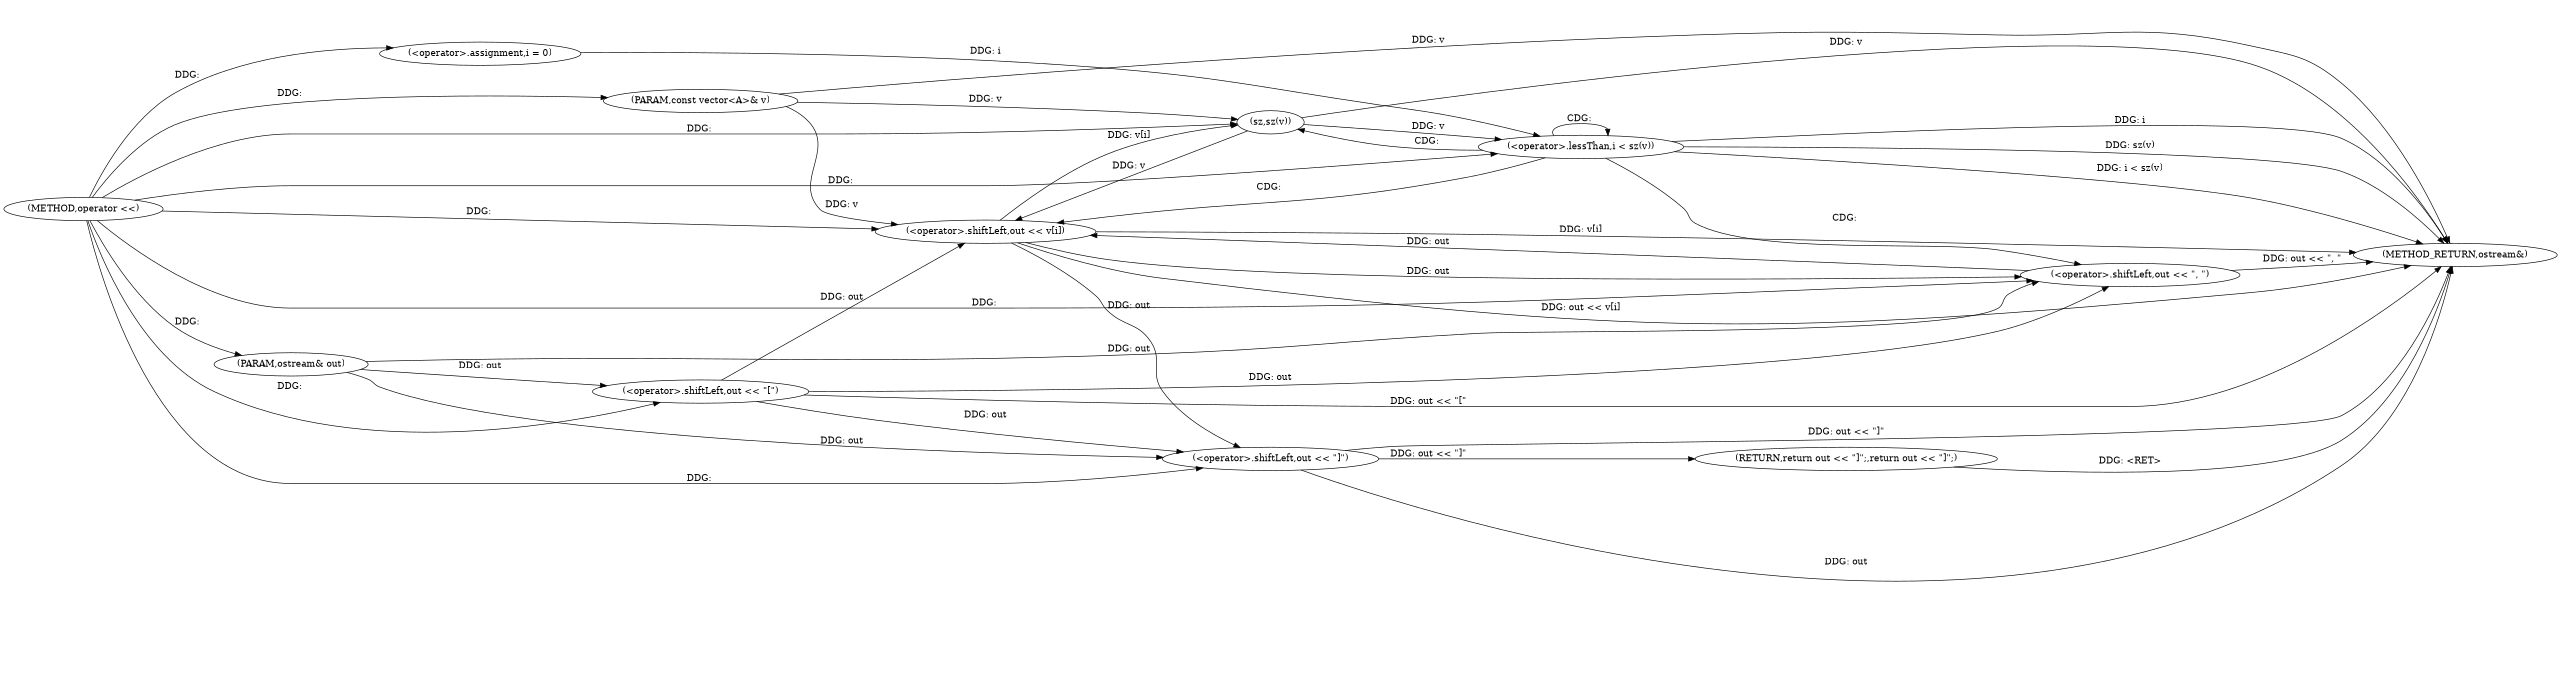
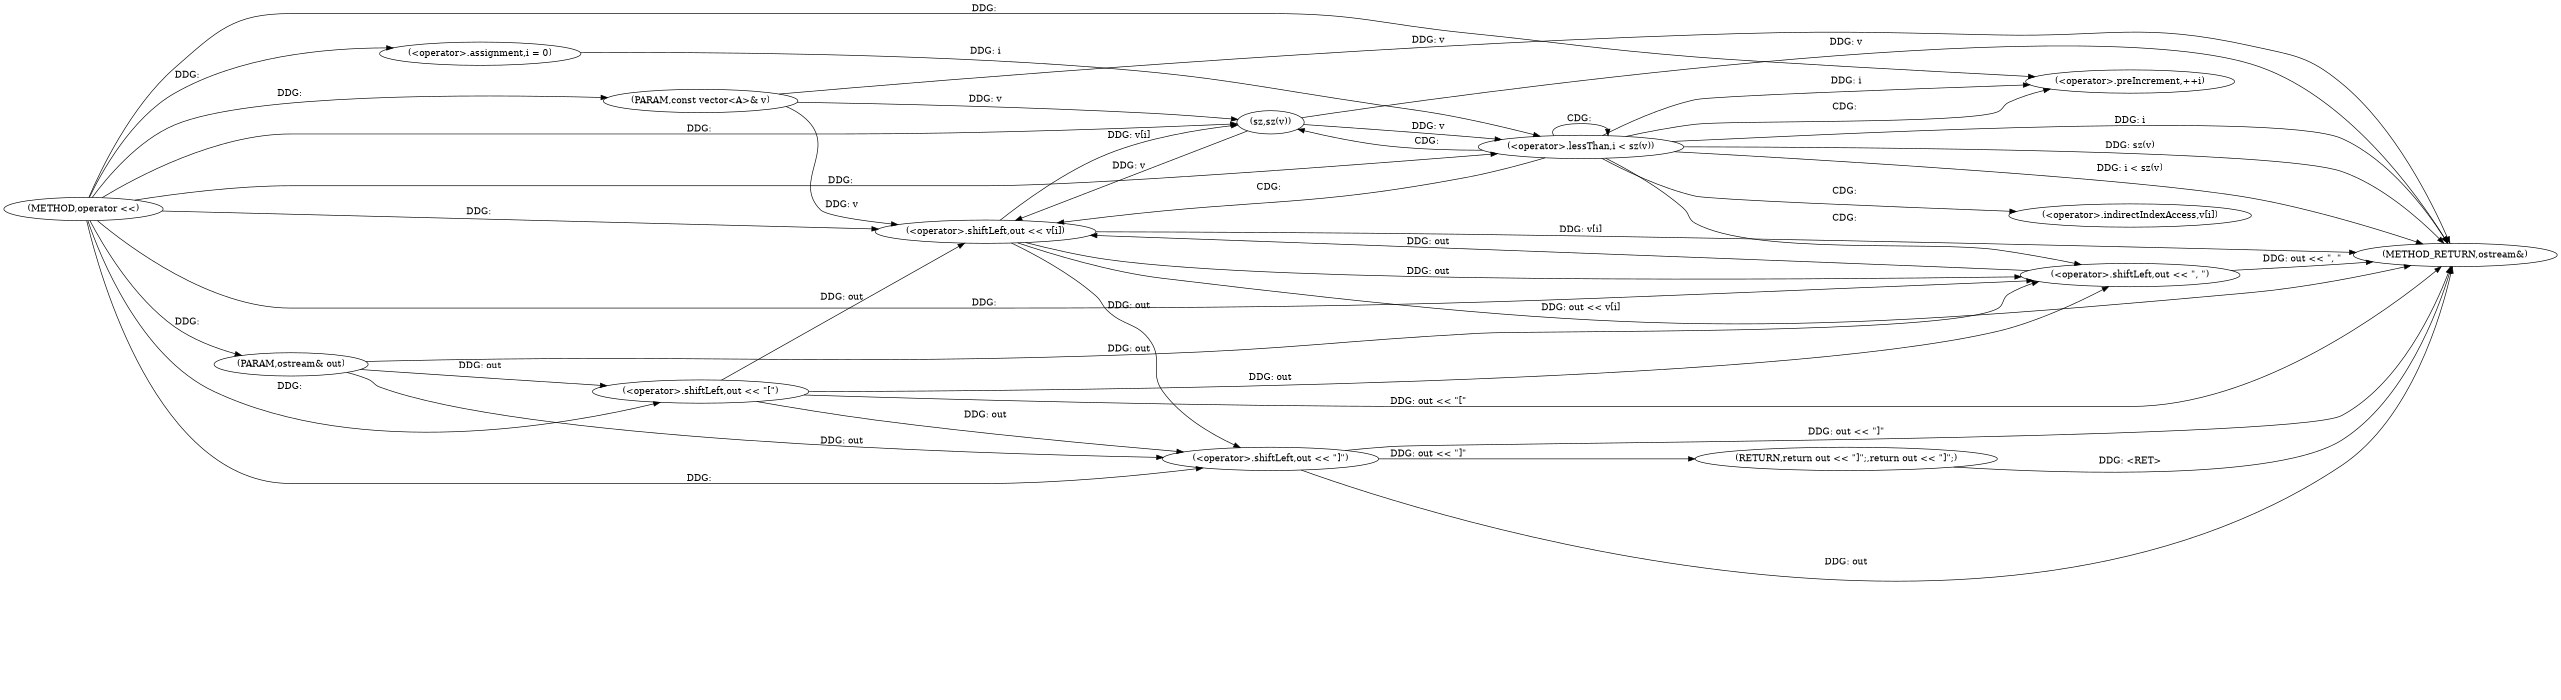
node "(<operator>.preIncrement,++i)": added
node "(<operator>.indirectIndexAccess,v[i])": added
